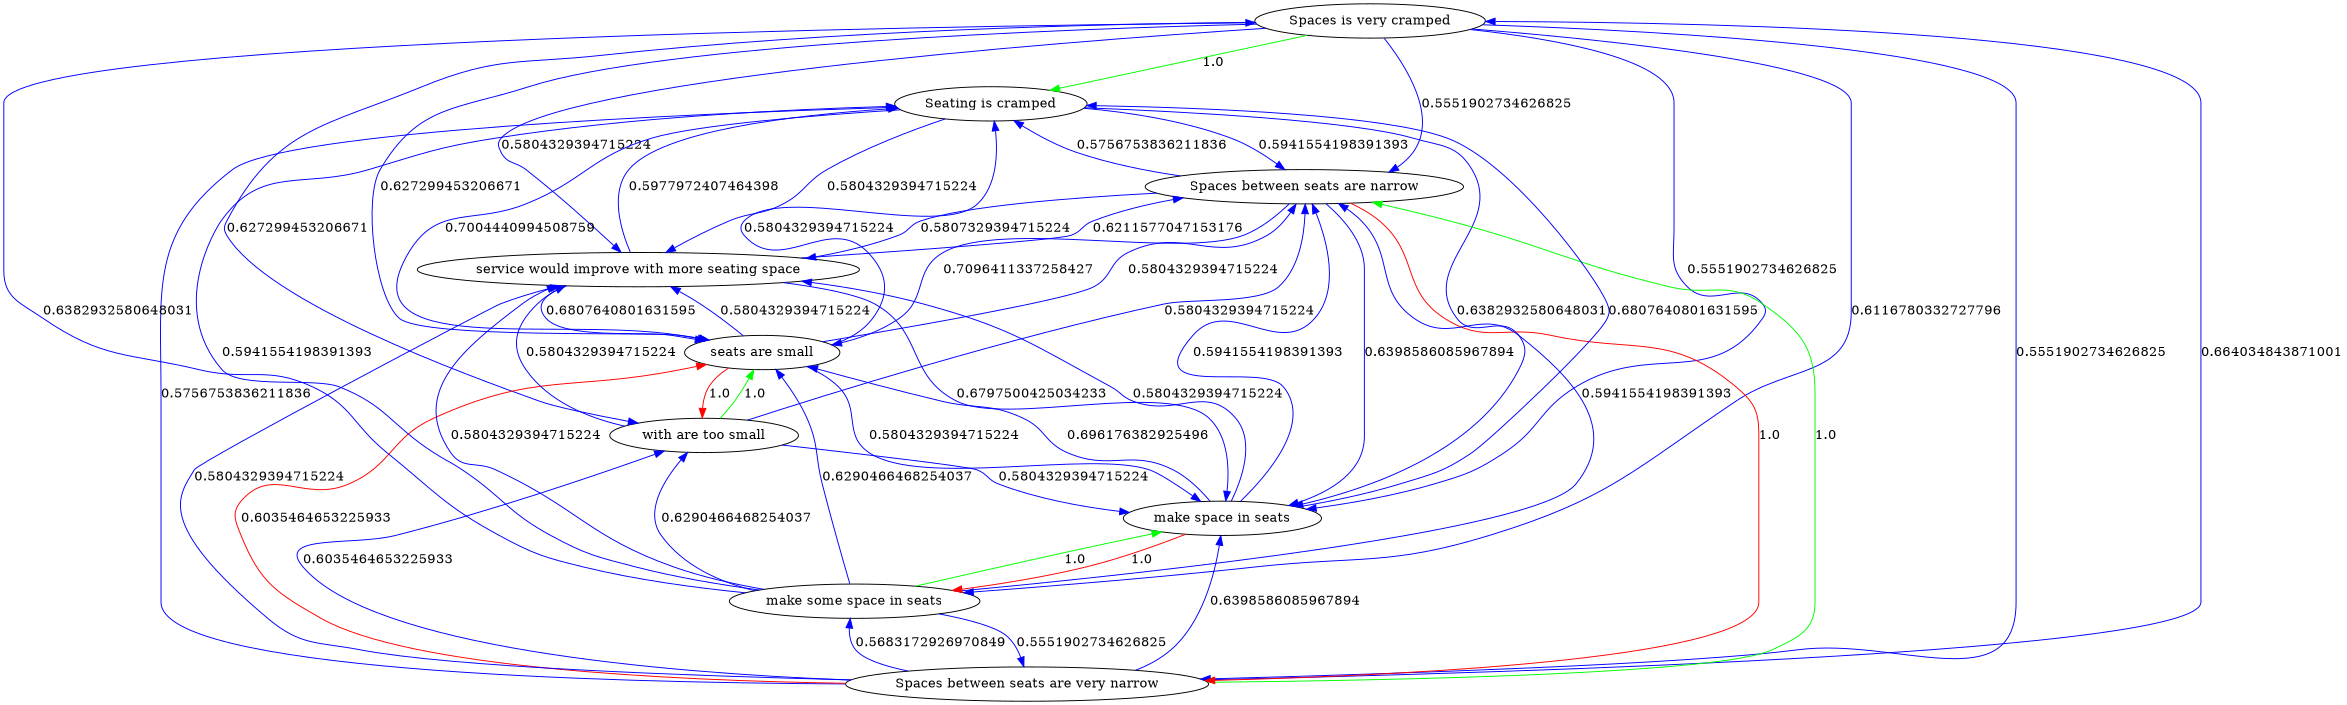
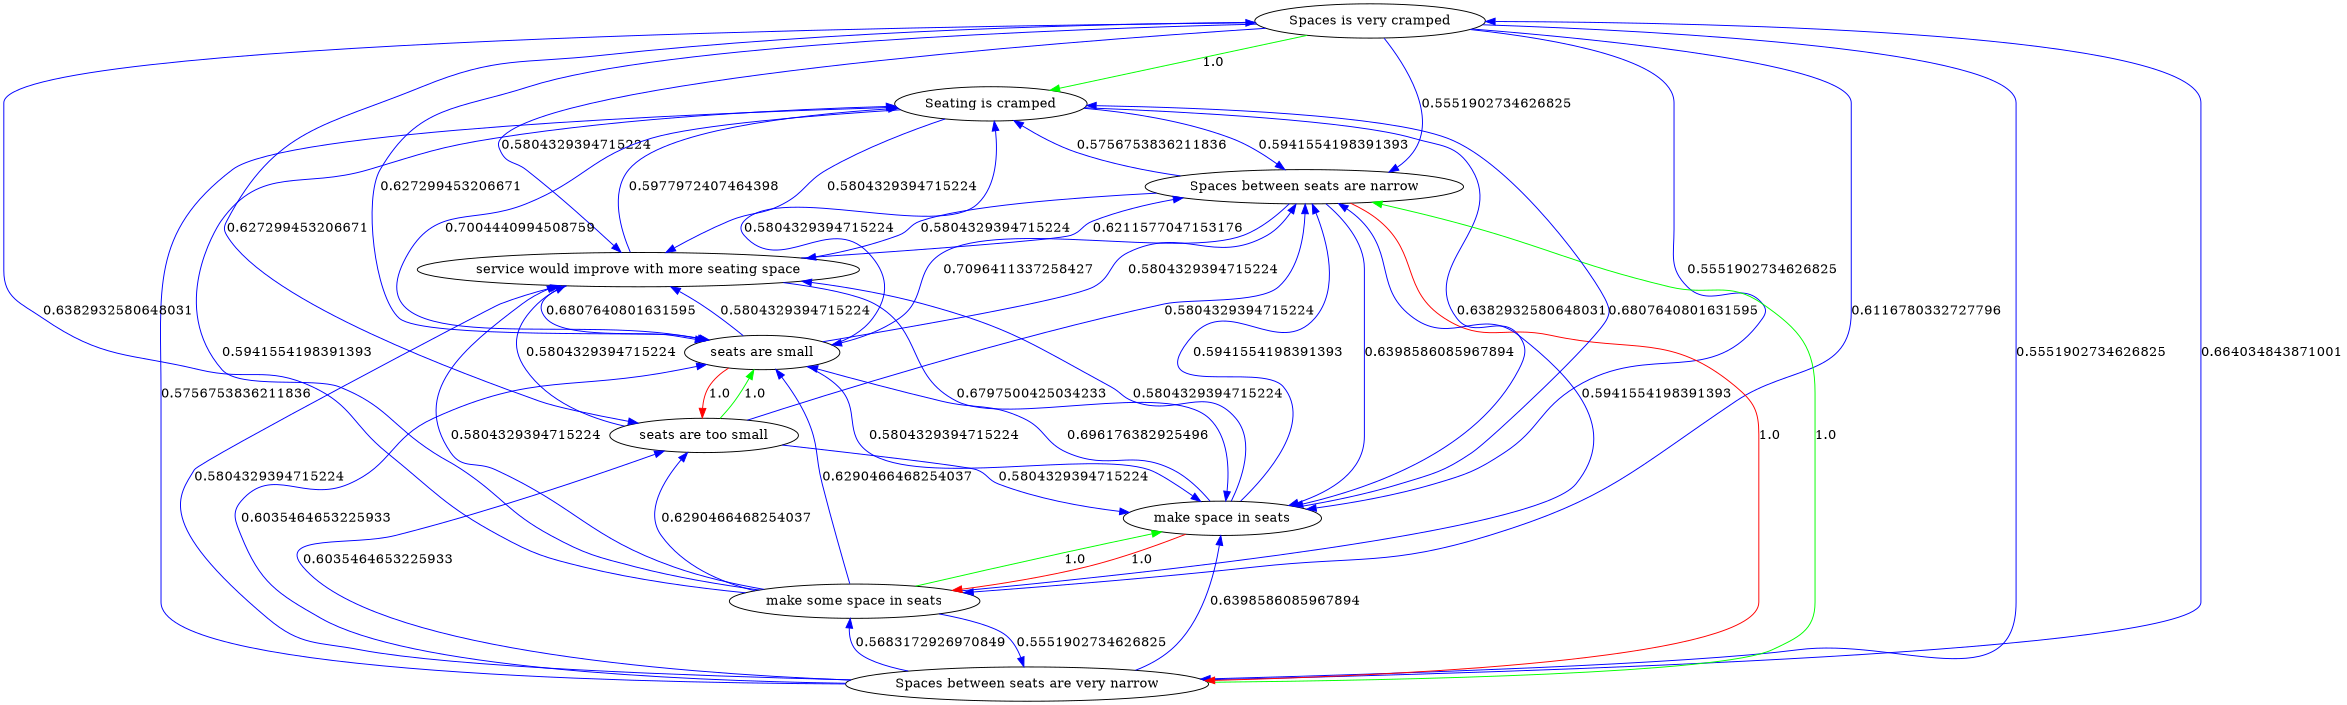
edge "Spaces between seats are narrow" -> "service would improve with more seating space": label "0.5807329394715224" -> "0.5804329394715224"
node "with are too small": label "with are too small" -> "seats are too small"
edge "Spaces between seats are very narrow" -> "seats are small": color red -> blue
